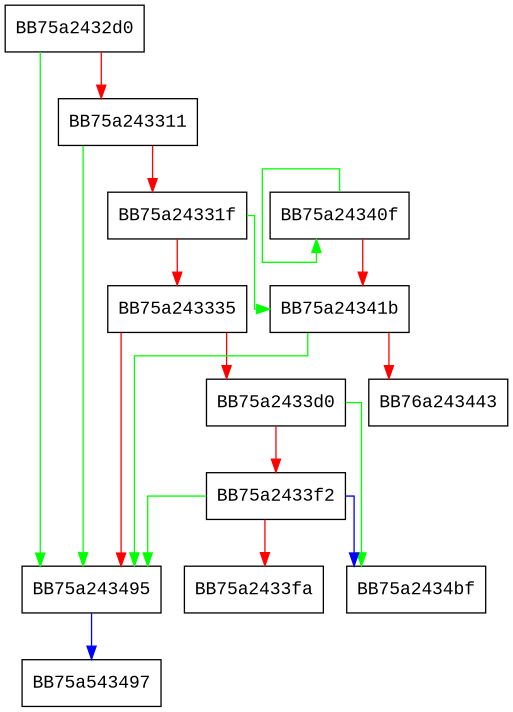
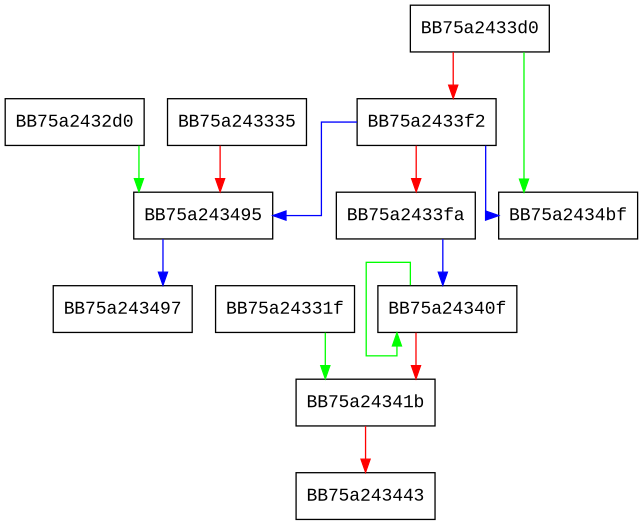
node "BB75a243311": removed
edge "BB75a24331f" -> "BB75a243335": removed
edge "BB75a2433fa" -> "BB75a24340f": added
edge "BB75a243335" -> "BB75a2433d0": removed
edge "BB75a24341b" -> "BB75a243495": removed
node "BB76a243443": label "BB76a243443" -> "BB75a243443"
edge "BB75a2433f2" -> "BB75a243495": color green -> blue
node "BB75a543497": label "BB75a543497" -> "BB75a243497"
